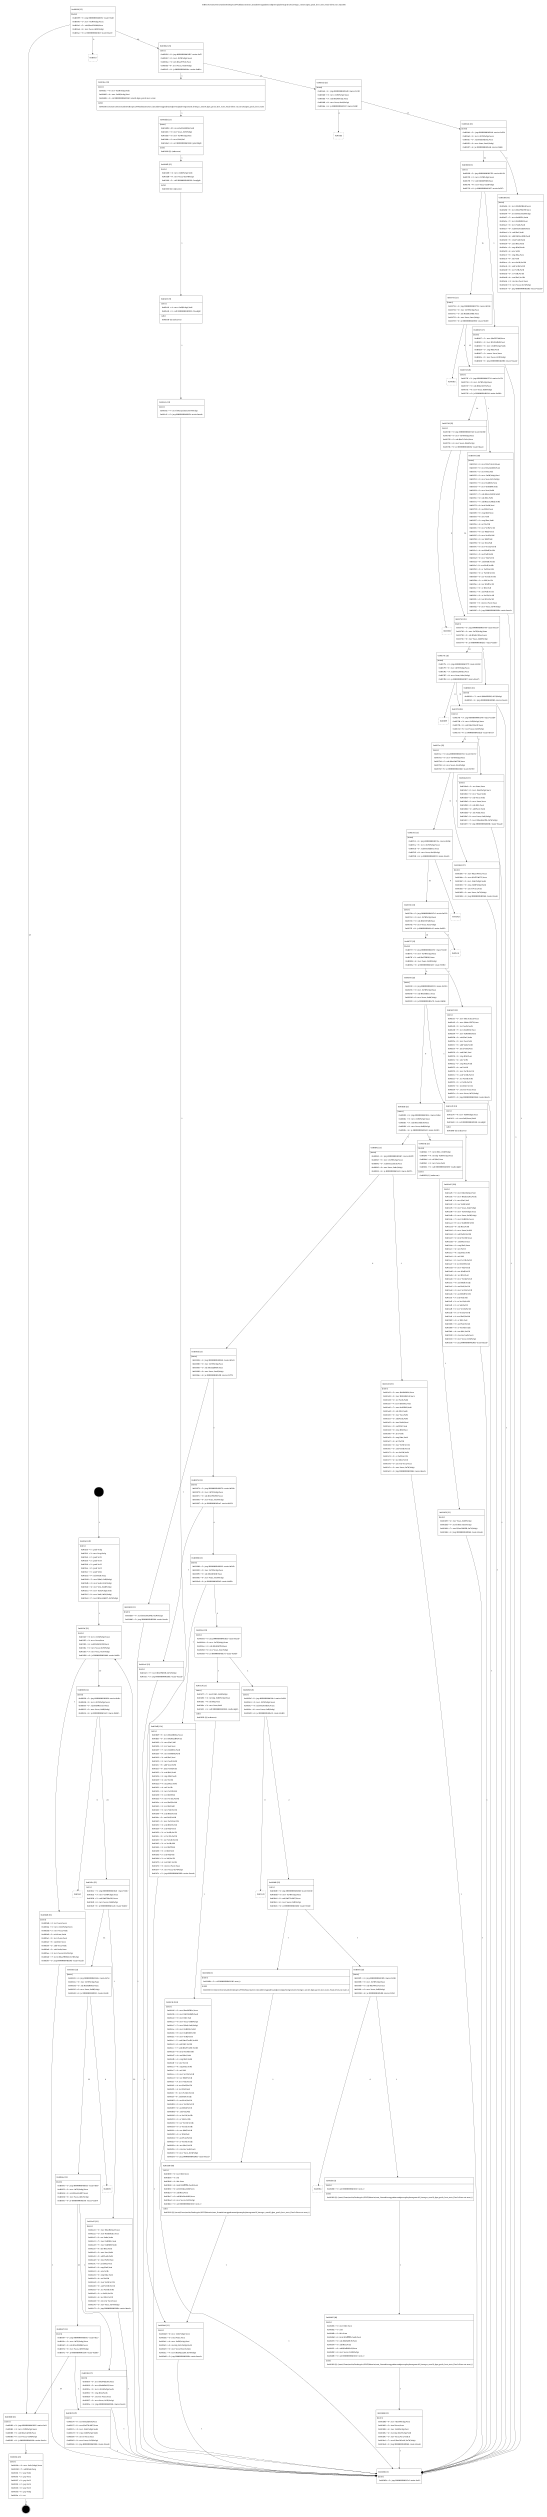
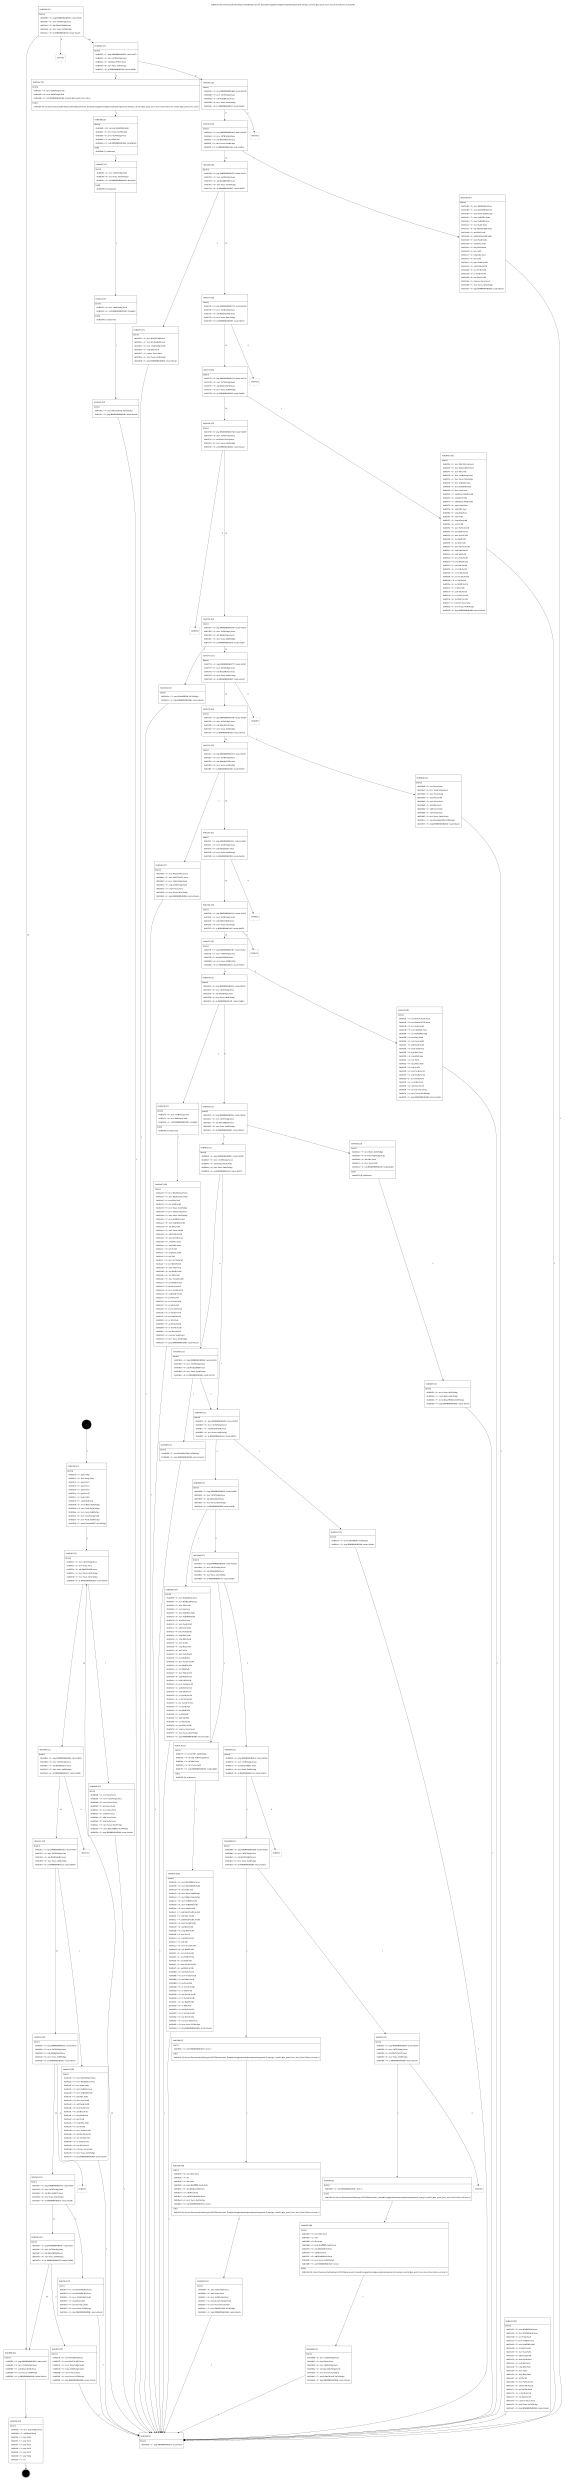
edge "0x401842 [25]" -> "0x401e33 [83]": now "0x401842 [25]" -> "0x401874 [25]"
edge "0x401e0a [12]" -> "0x401bb8 [32]": now "0x401e0a [12]" -> "0x40206b [5]"
